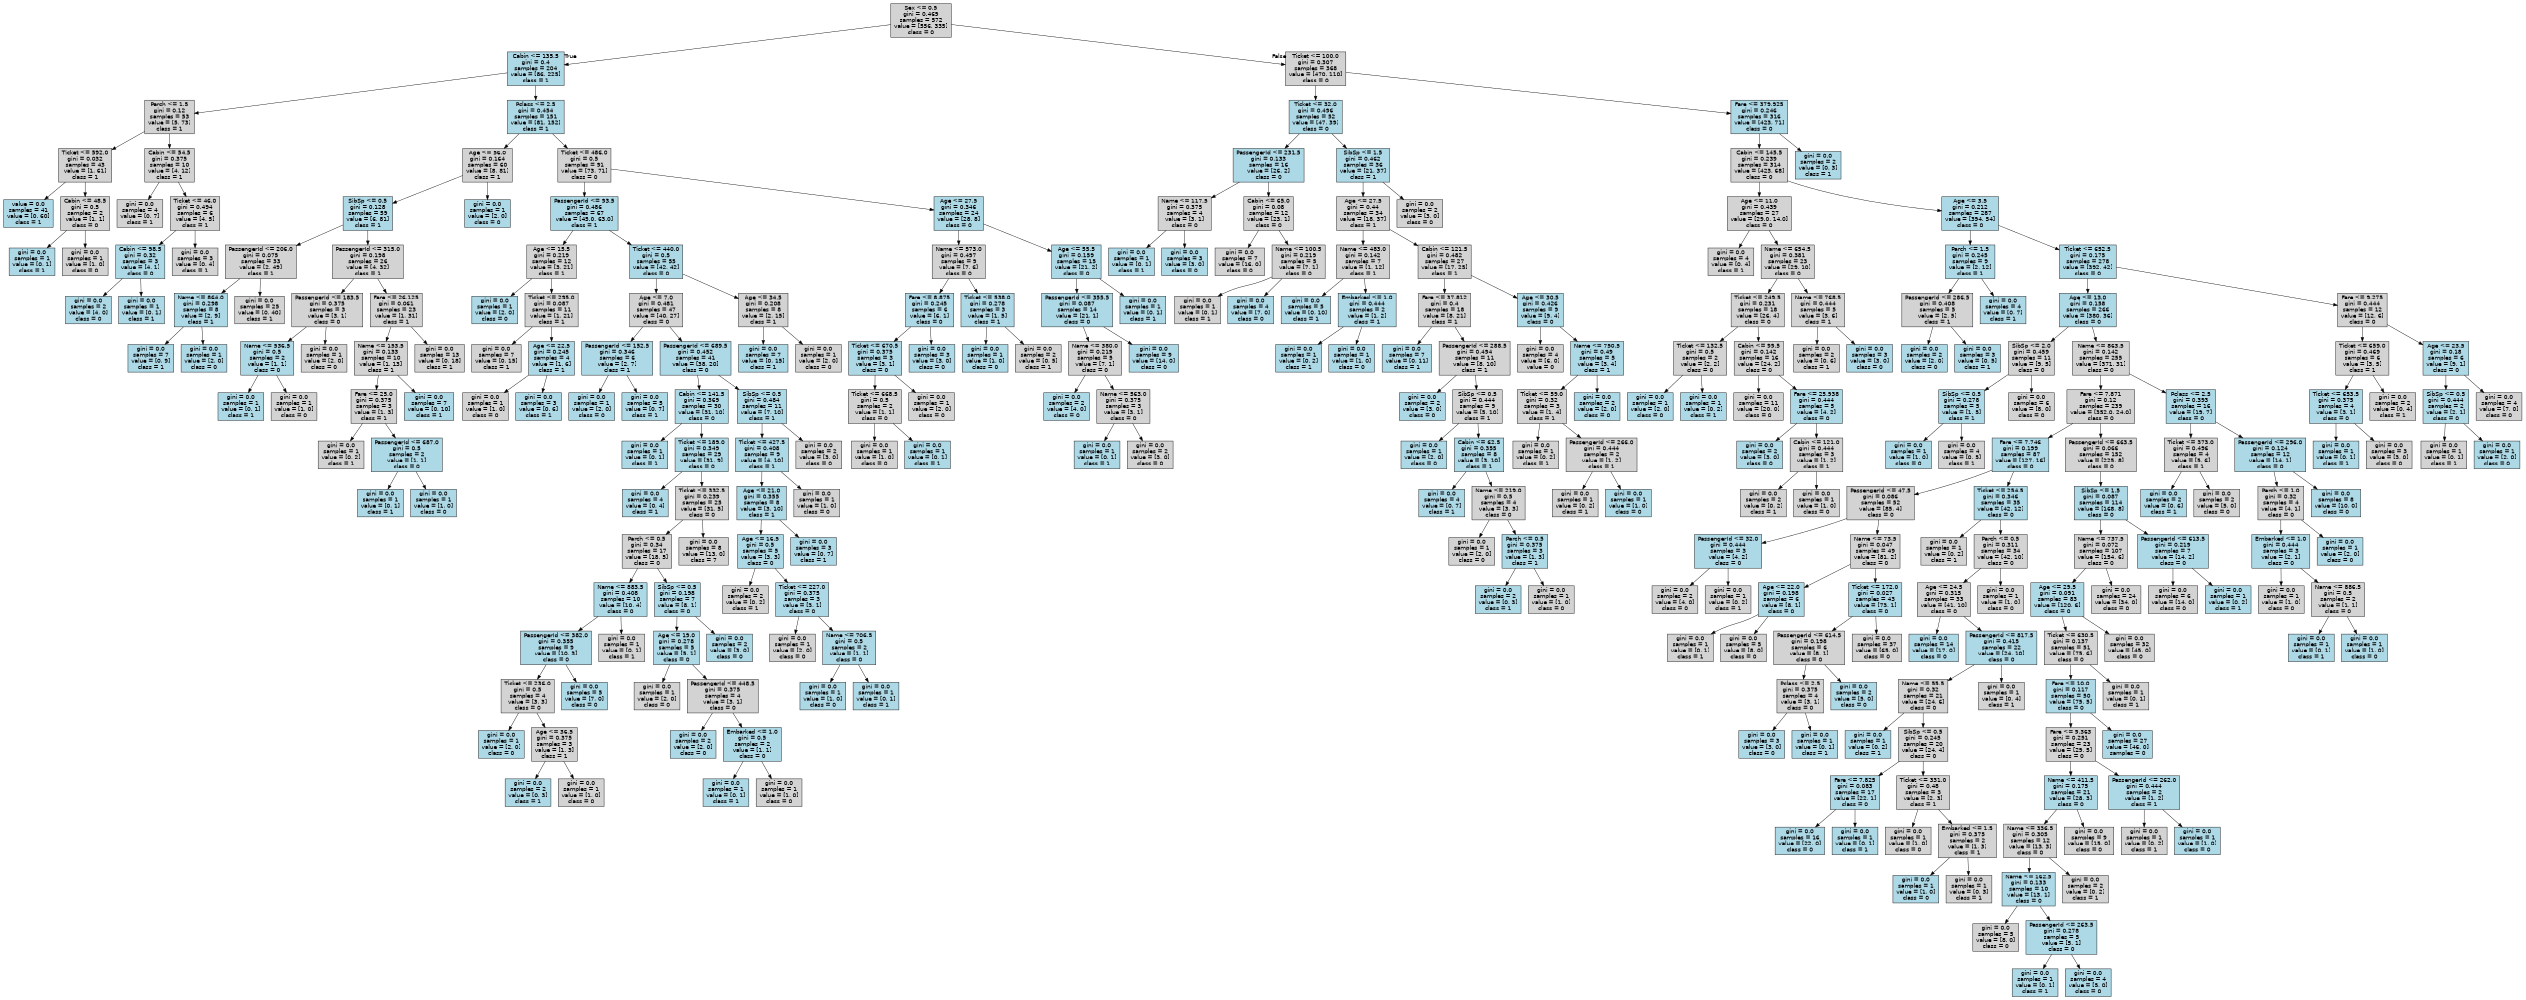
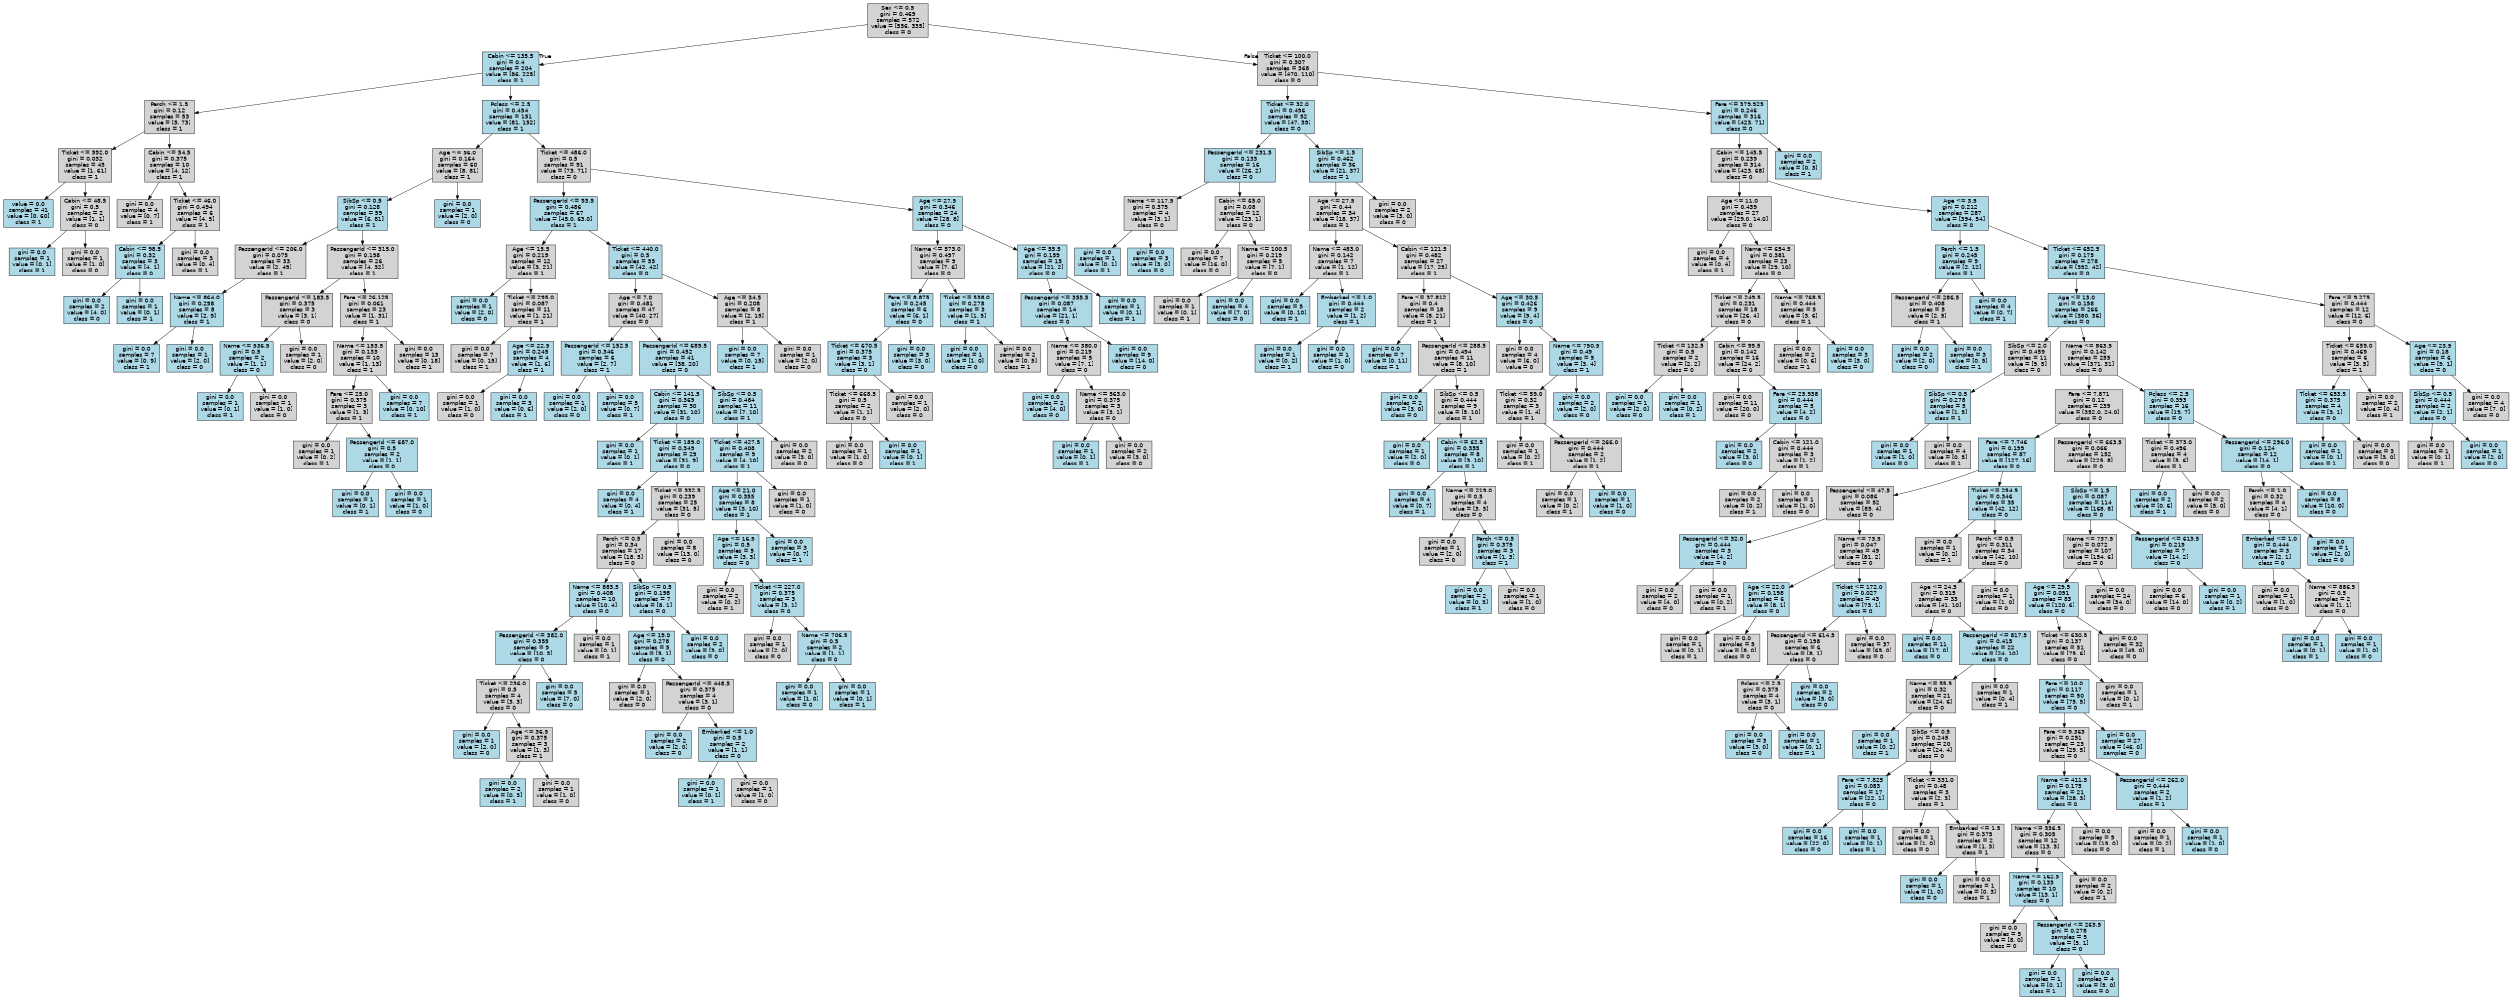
node "gini = 0.0 samples = 25 value = [0, 40] class = 1": removed
node "gini = 0.0 samples = 6 value = [8, 0] class = 0": removed
node "gini = 0.0 samples = 8 value = [13, 0] class = 7": label "gini = 0.0 samples = 8 value = [13, 0] class = 7" -> "gini = 0.0 samples = 8 value = [13, 0] class = 0"
node "gini = 0.0 samples = 14 value = [17, 0] class = 0": label "gini = 0.0 samples = 14 value = [17, 0] class = 0" -> "gini = 0.0 samples = 11 value = [17, 0] class = 0"
